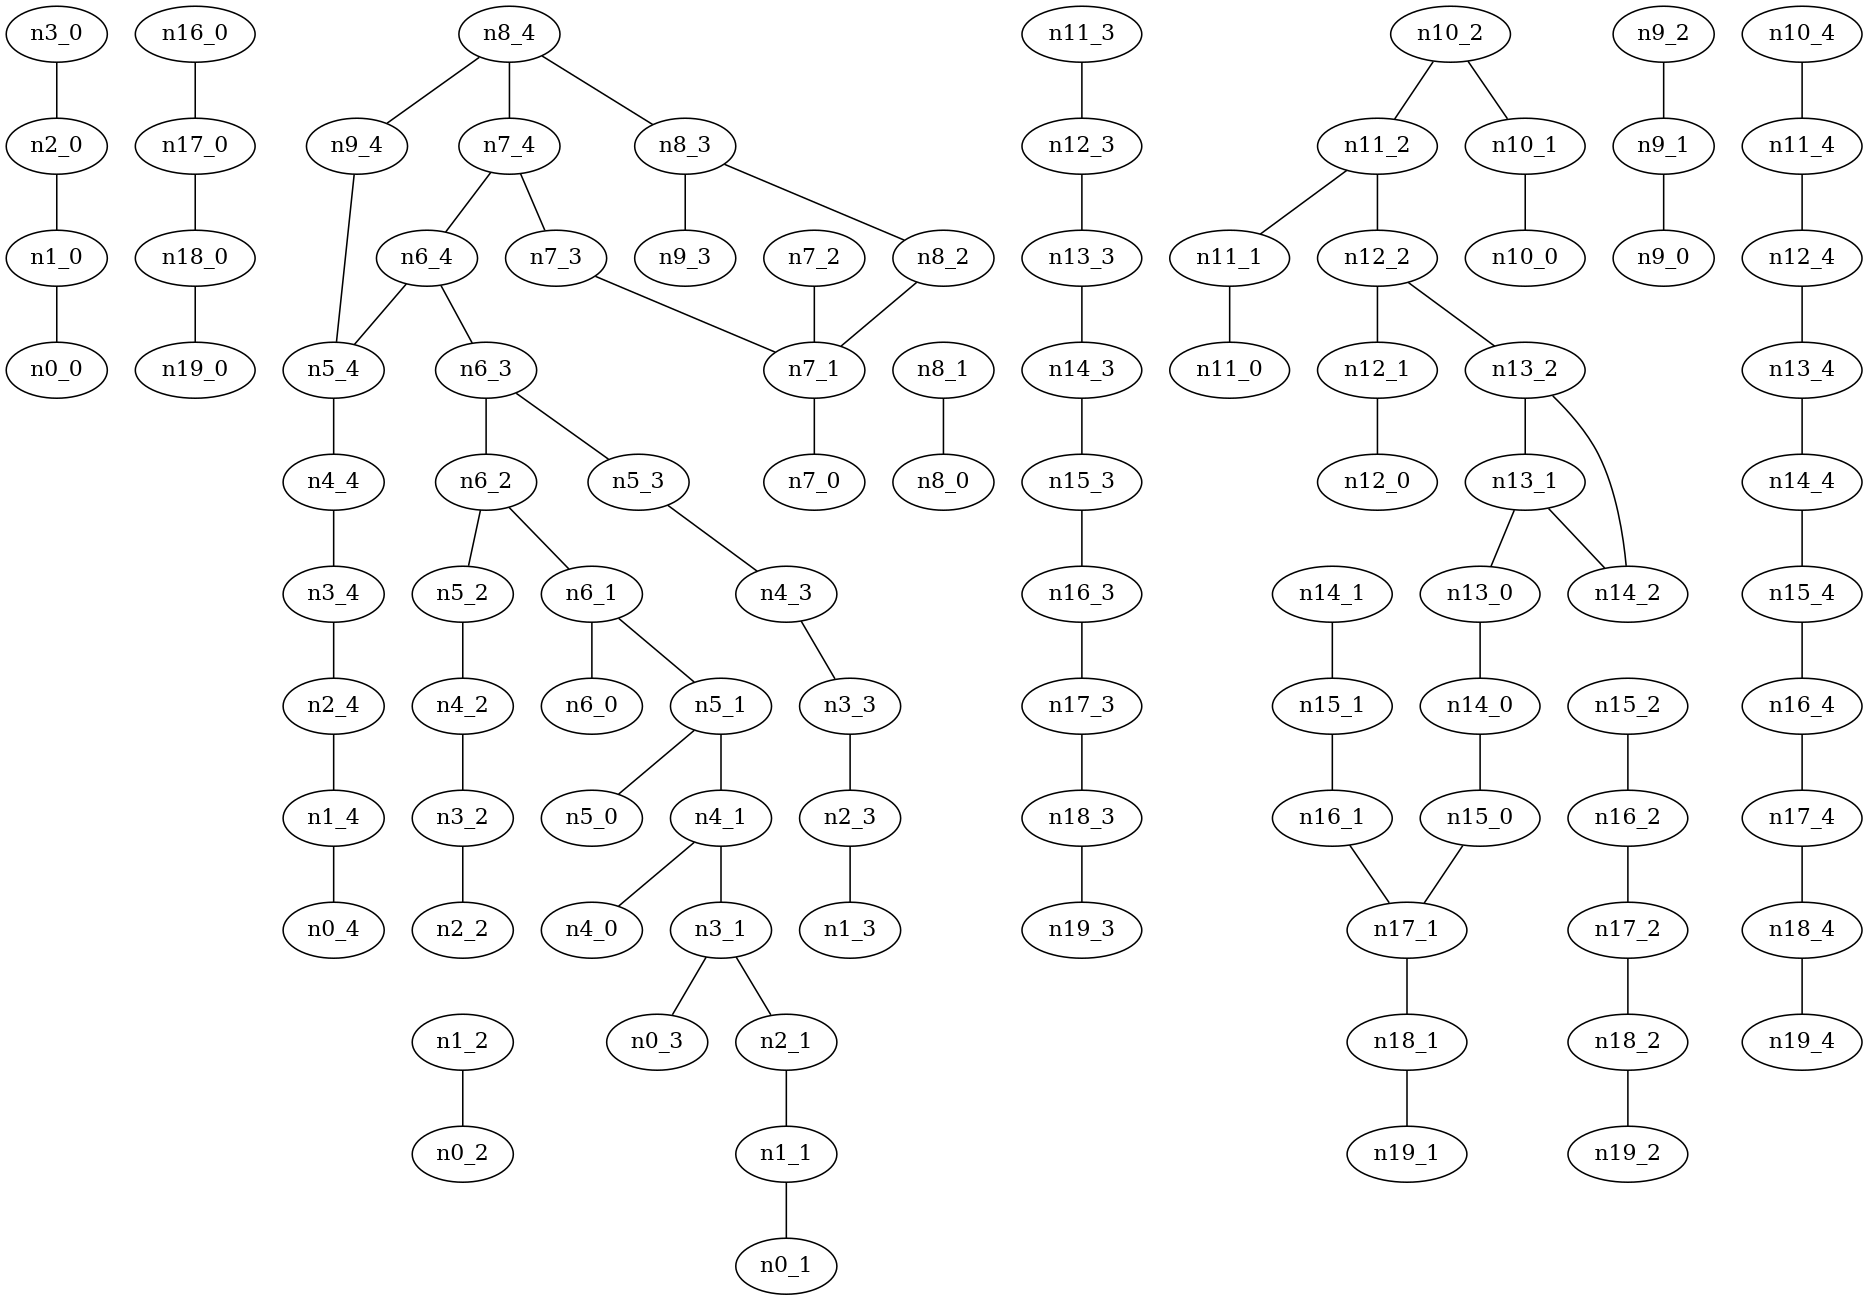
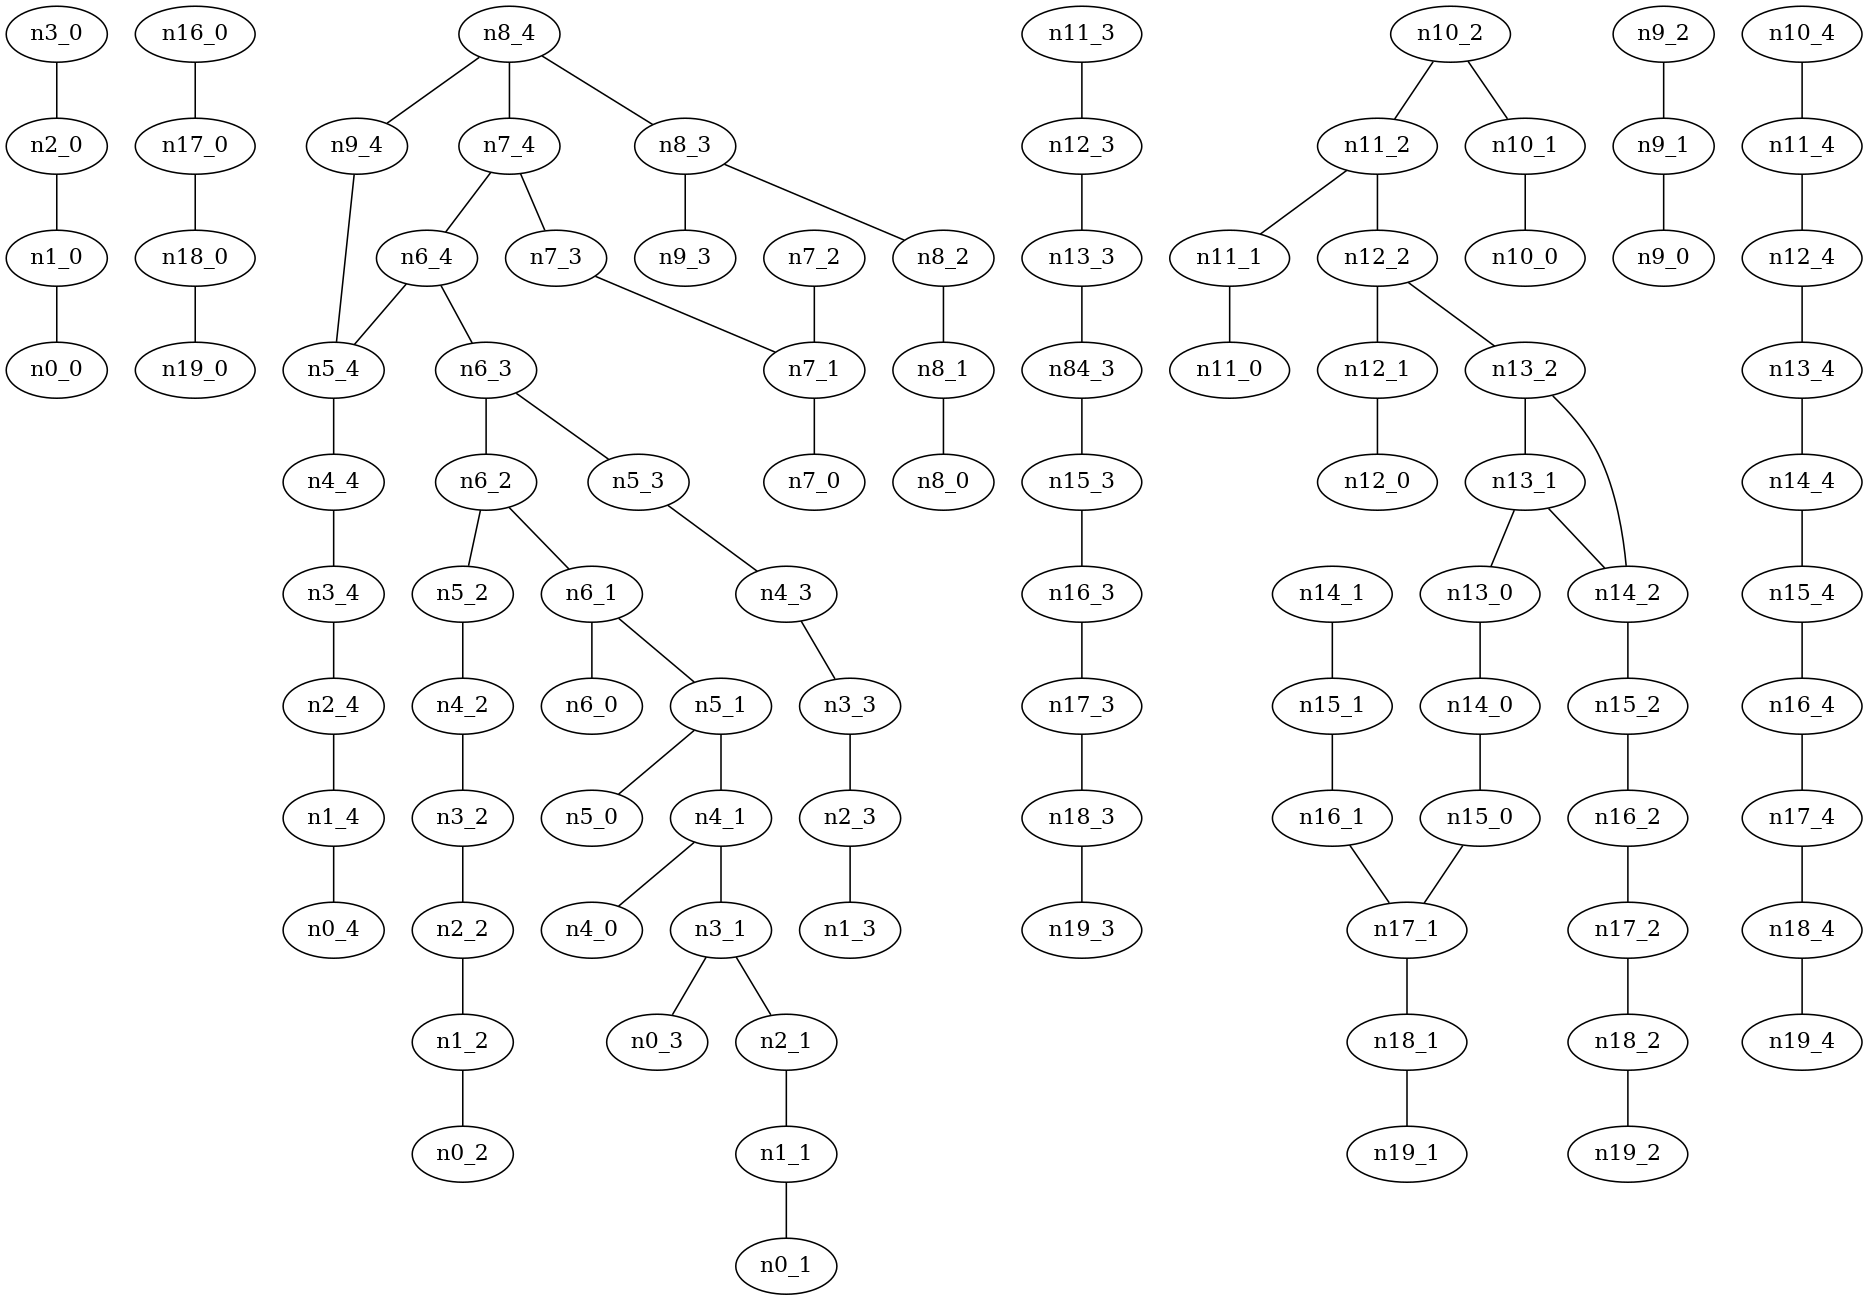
edge "n8_2" -- "n7_1": now "n8_2" -- "n8_1"
node "n14_3": label "n14_3" -> "n84_3"
edge "n14_2" -- "n15_2": added
edge "n2_2" -- "n1_2": added
